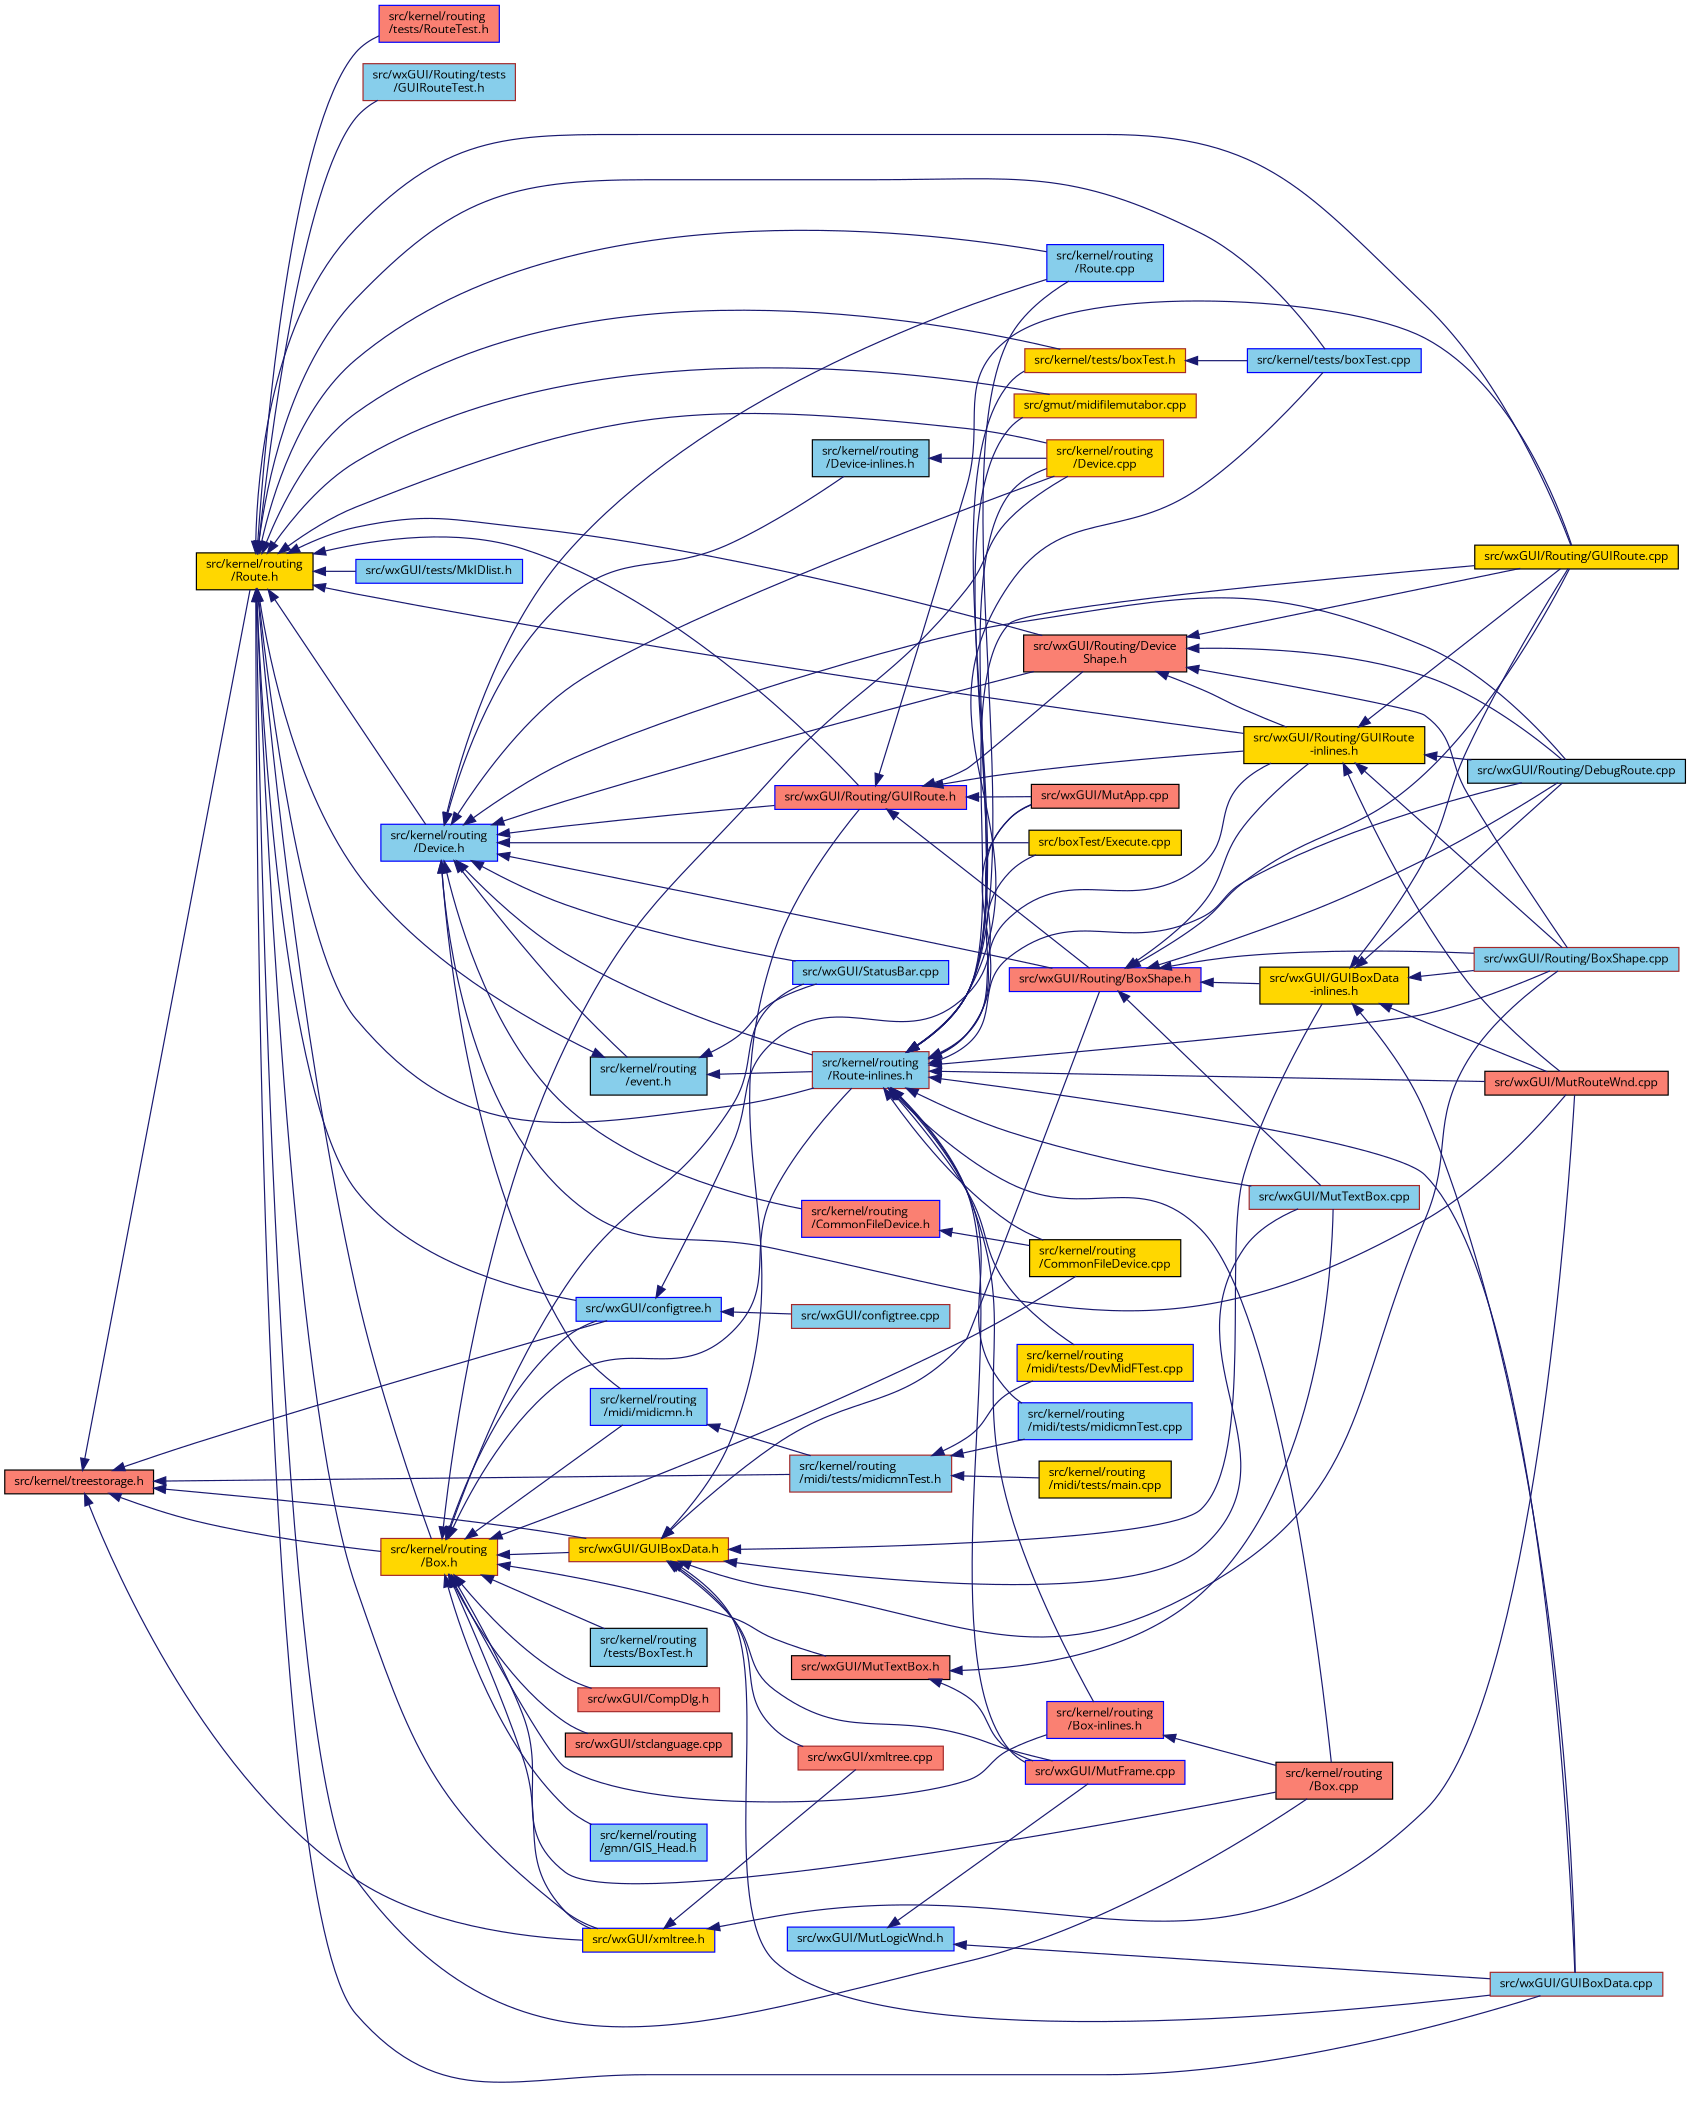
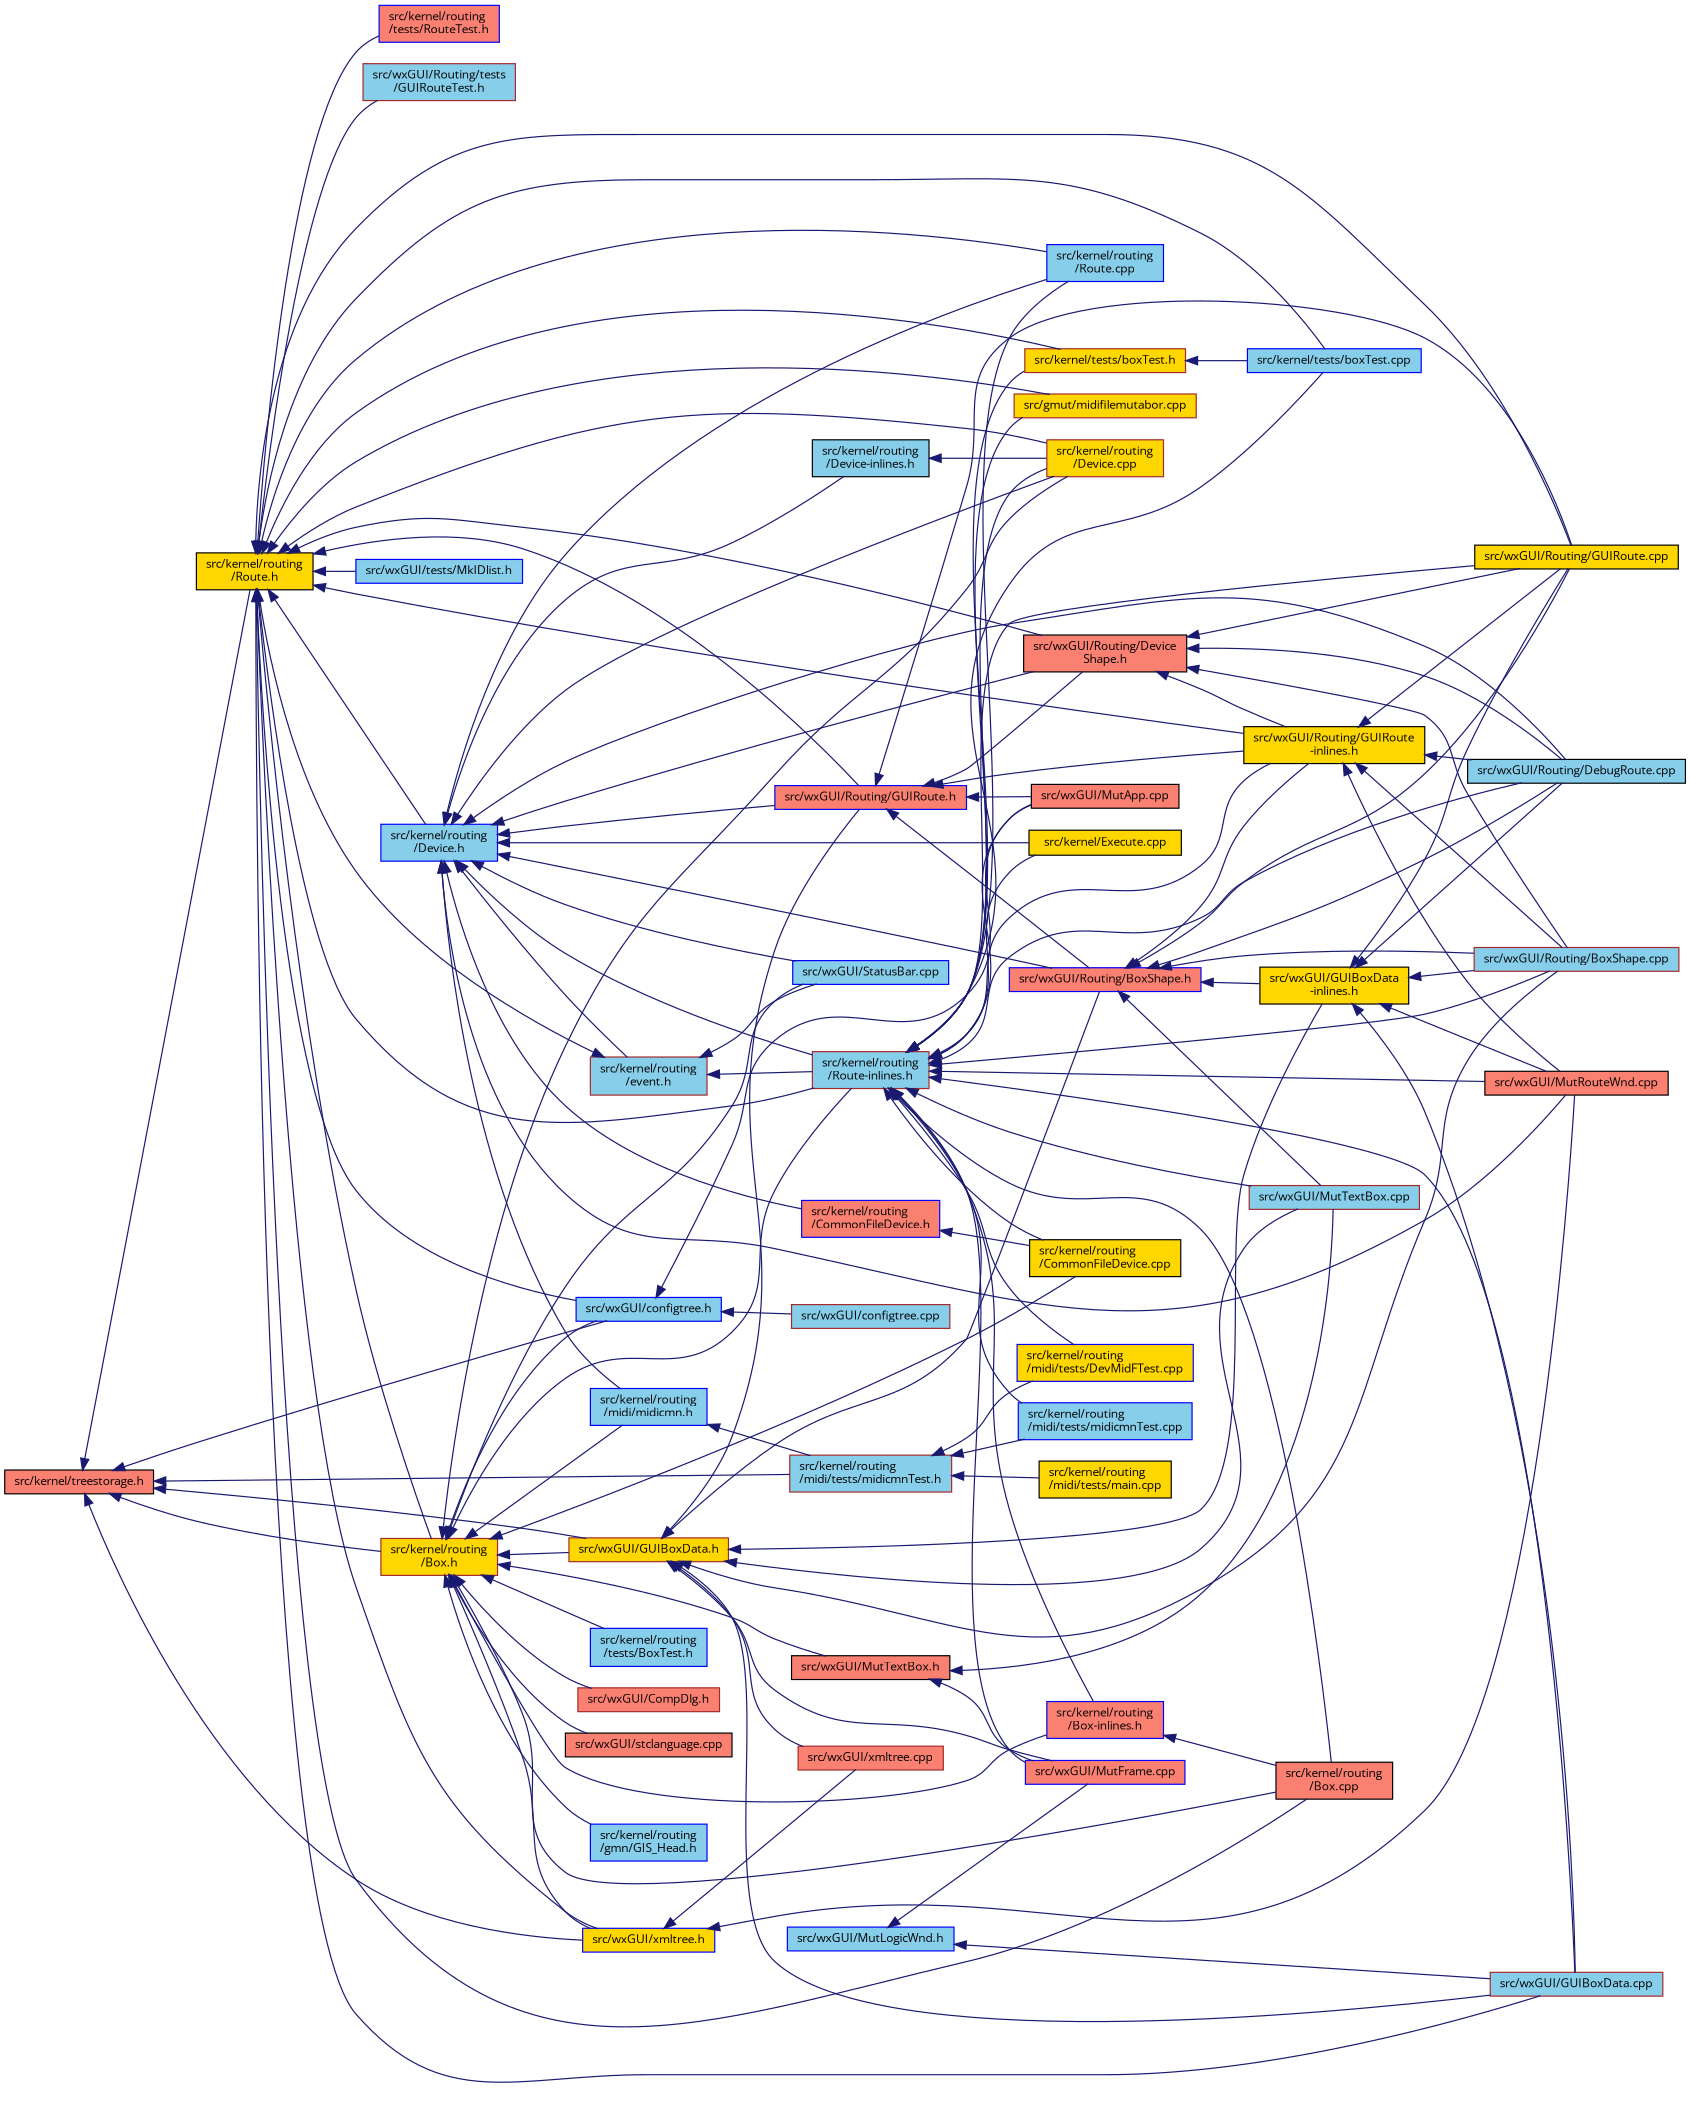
node "src/boxTest/Execute.cpp": label "src/boxTest/Execute.cpp" -> "src/kernel/Execute.cpp"
node "src/kernel/routing /event.h": color black -> brown
node "src/kernel/routing /tests/BoxTest.h": color black -> blue
